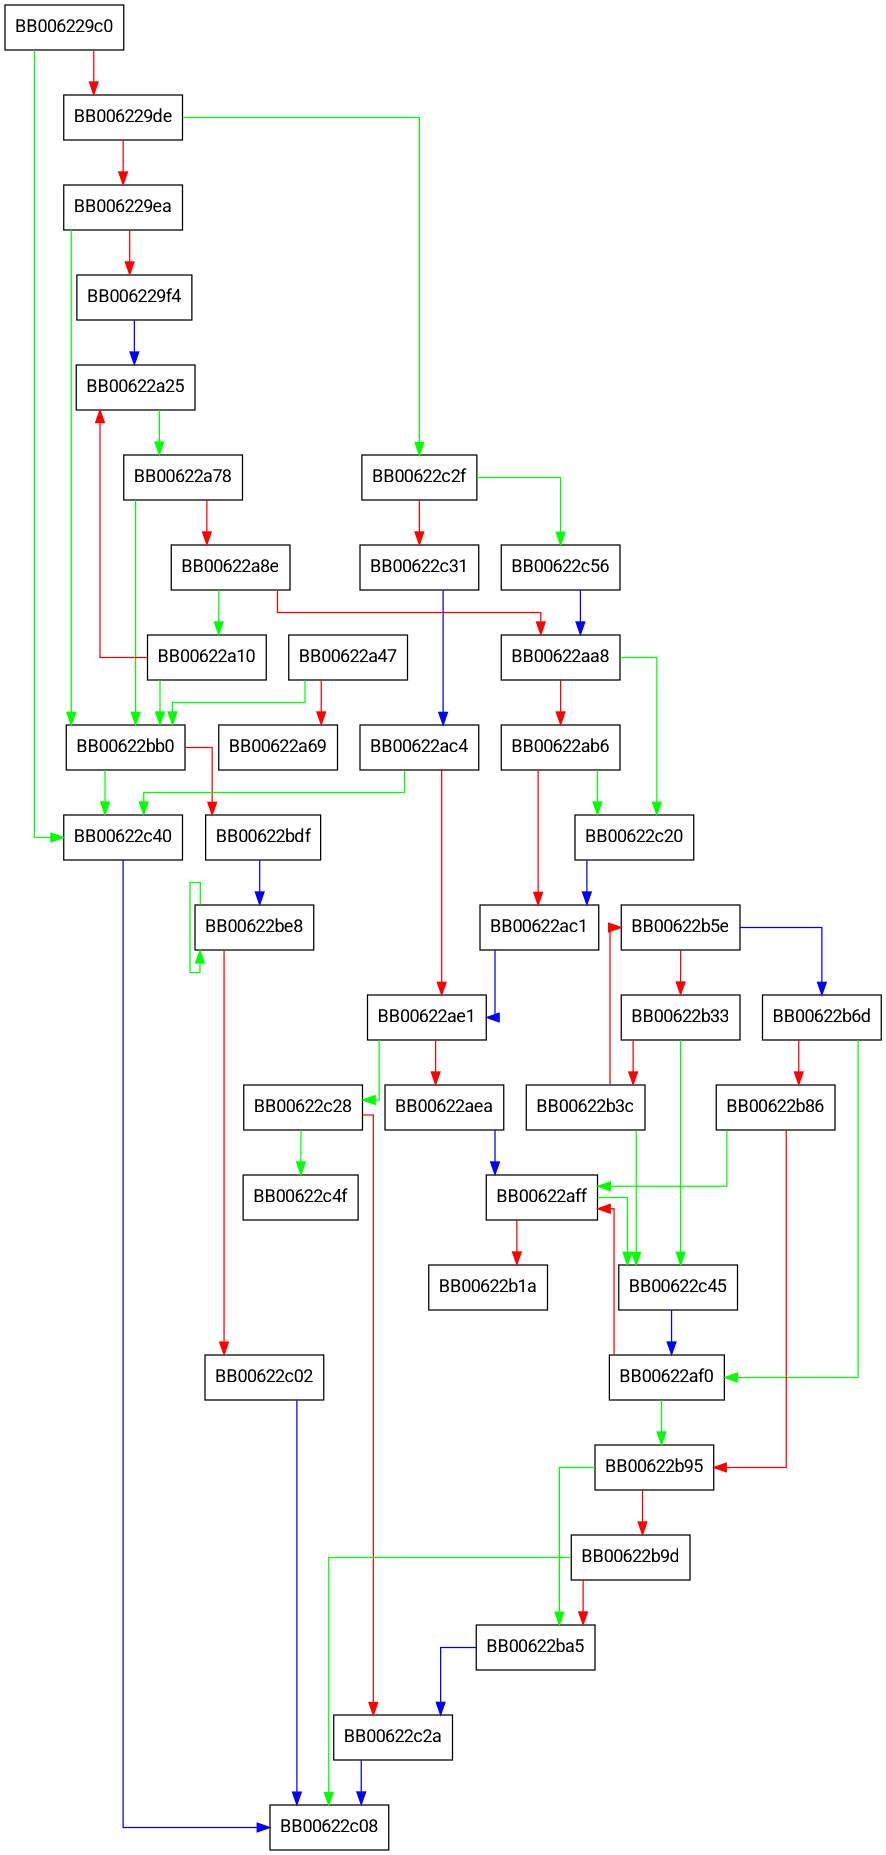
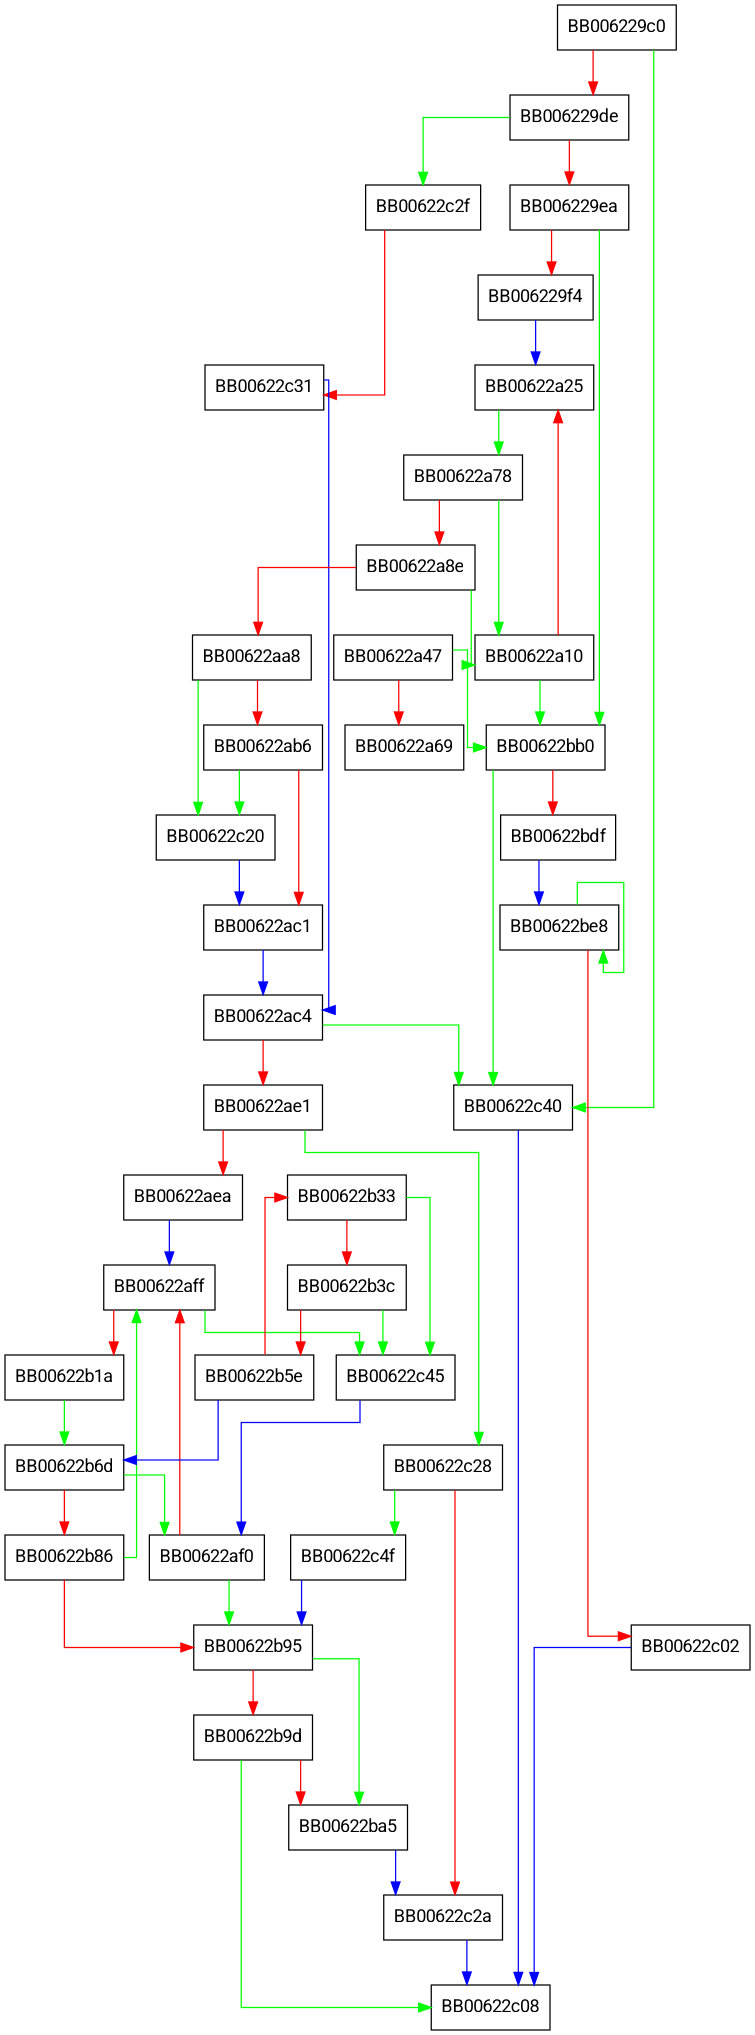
node "BB00622c56": removed
edge "BB00622a78" -> "BB00622bb0": now "BB00622a78" -> "BB00622a10"
edge "BB00622ac1" -> "BB00622ae1": now "BB00622ac1" -> "BB00622ac4"
edge "BB00622b1a" -> "BB00622b6d": added
edge "BB00622c4f" -> "BB00622b95": added
